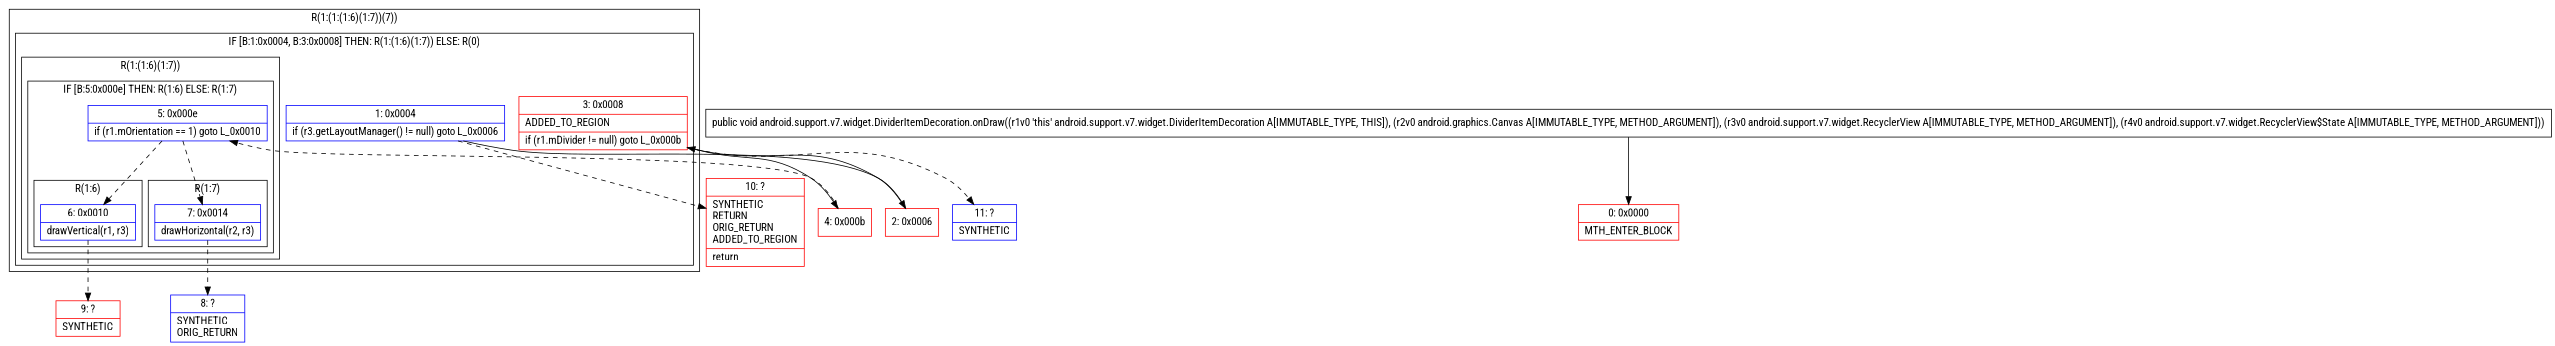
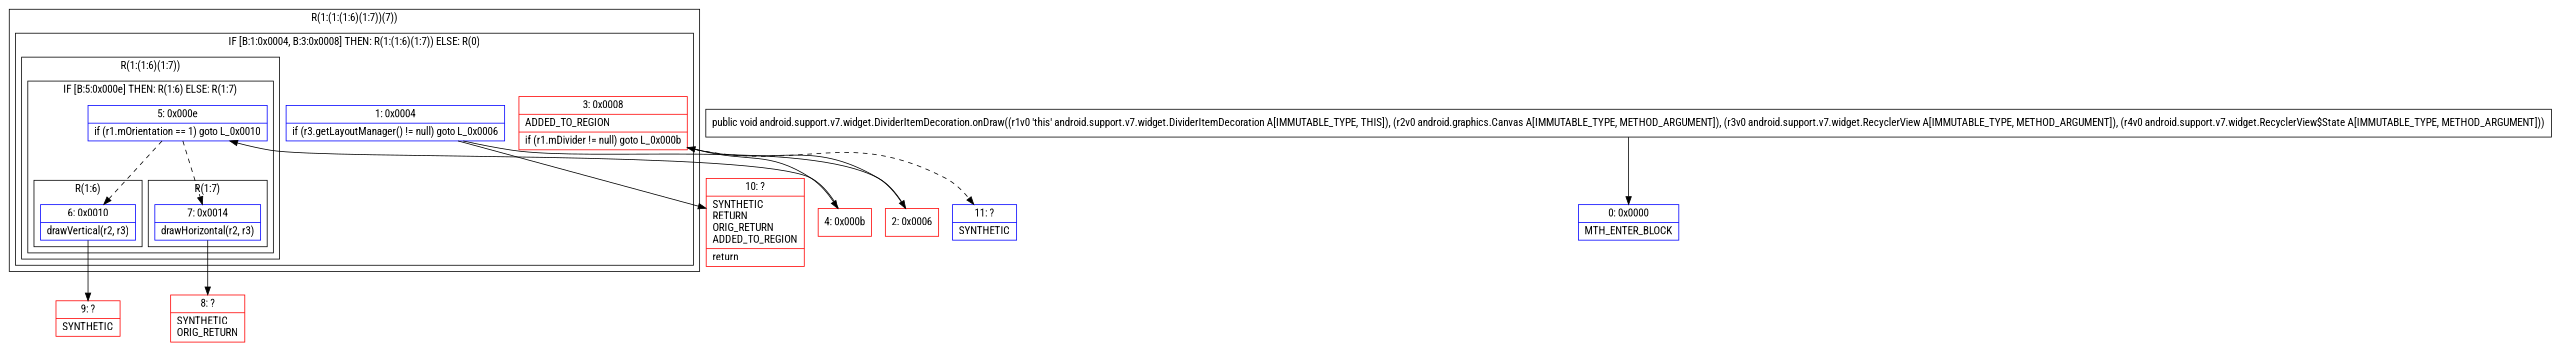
edge "4: 0x000b" -> "5: 0x000e": style dashed -> solid
edge "1: 0x0004" -> "10: ?": style dashed -> solid
node "0: 0x0000": color red -> blue
node "6: 0x0010": text "drawVertical(r1, r3)" -> "drawVertical(r2, r3)"
edge "7: 0x0014" -> "8: ?": style dashed -> solid
edge "6: 0x0010" -> "9: ?": style dashed -> solid
node "8: ?": color blue -> red
